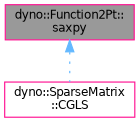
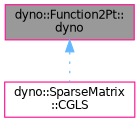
node "dyno::Function2Pt:: saxpy": label "dyno::Function2Pt:: saxpy" -> "dyno::Function2Pt:: dyno"
